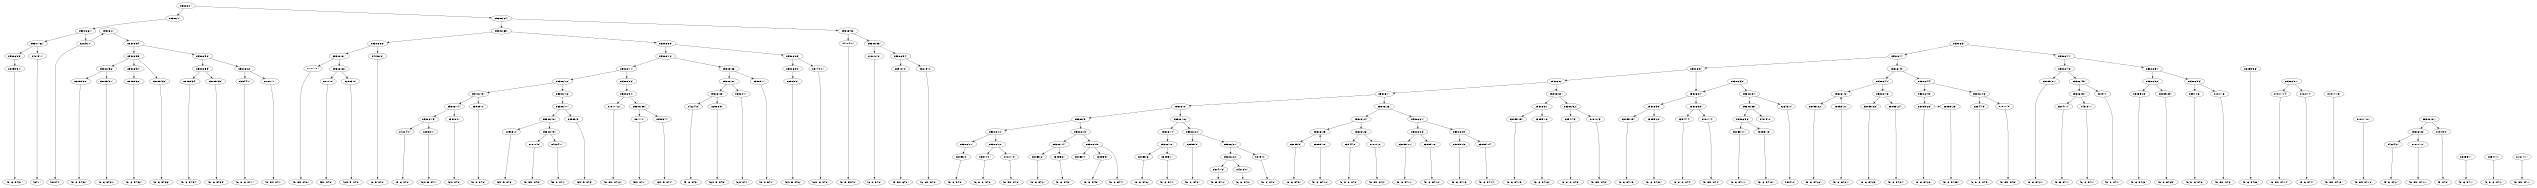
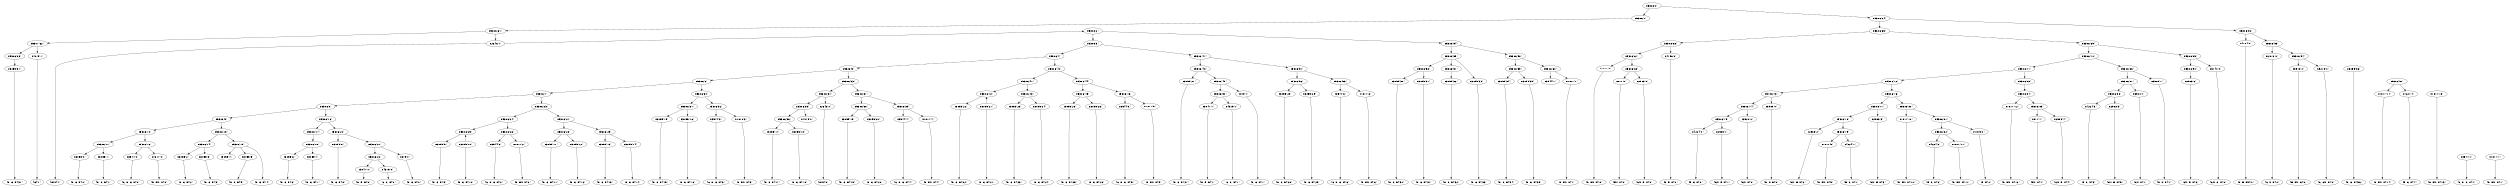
edge "L5306(2)" -> "L5306(3)": added
edge "L5306(5)" -> "L5306(37)": now "L5306(5)" -> "L5306(33)"
node "L5306(80)": added
edge "L3055(26)" -> "L3055(25)": now "L5306(45)" -> "L3055(25)"
edge "L5306(11)" -> "L3055(1)": added
node "[C  D  G  A](7)": removed
